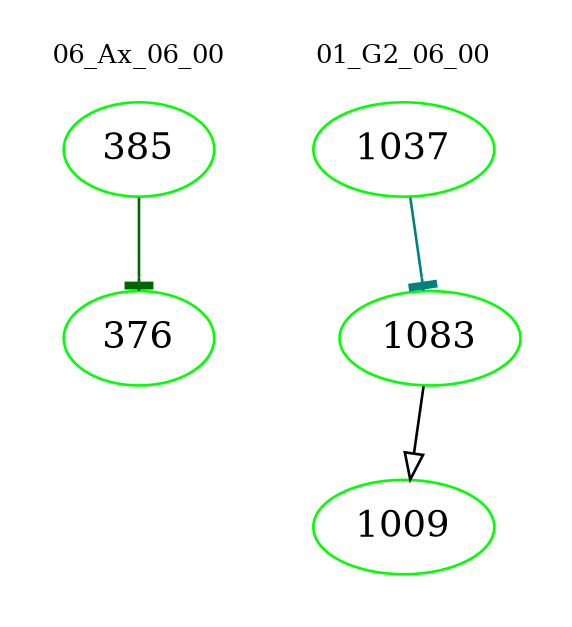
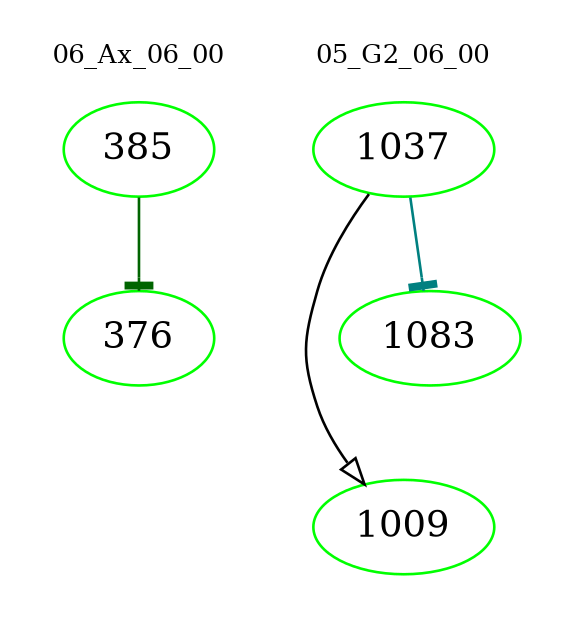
cluster "01_G2_06_00": label "01_G2_06_00" -> "05_G2_06_00"
edge "1083" -> "1009": now "1037" -> "1009"
